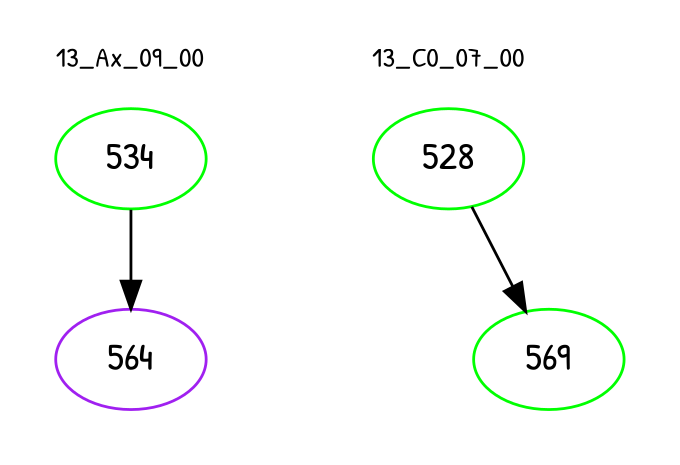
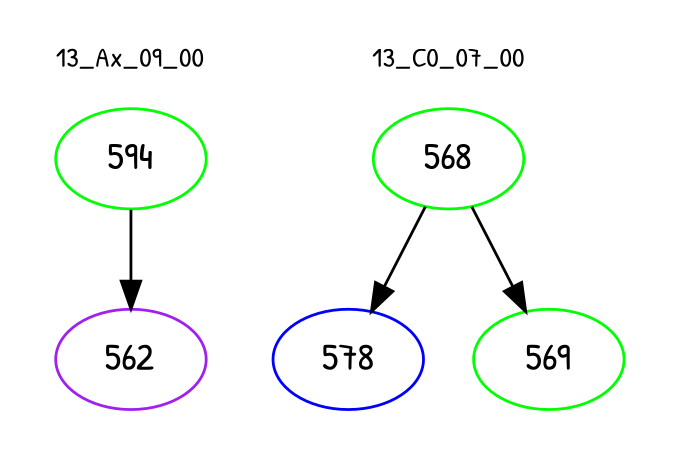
node "534": label "534" -> "594"
node "528": label "528" -> "568"
node "564": label "564" -> "562"
node "578": added
